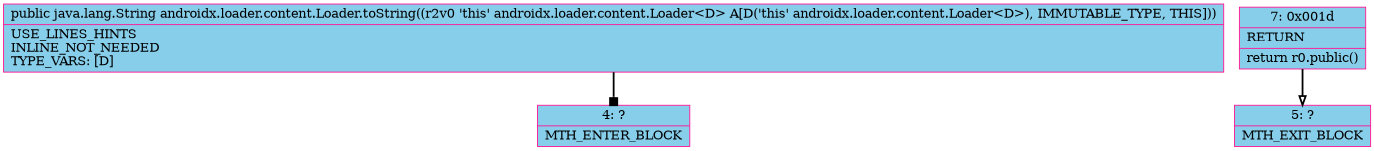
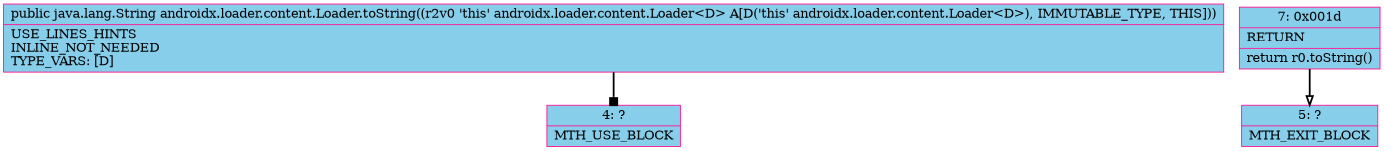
node "7: 0x001d": text "return r0.public()" -> "return r0.toString()"
node "4: ?": text "MTH_ENTER_BLOCK" -> "MTH_USE_BLOCK"
